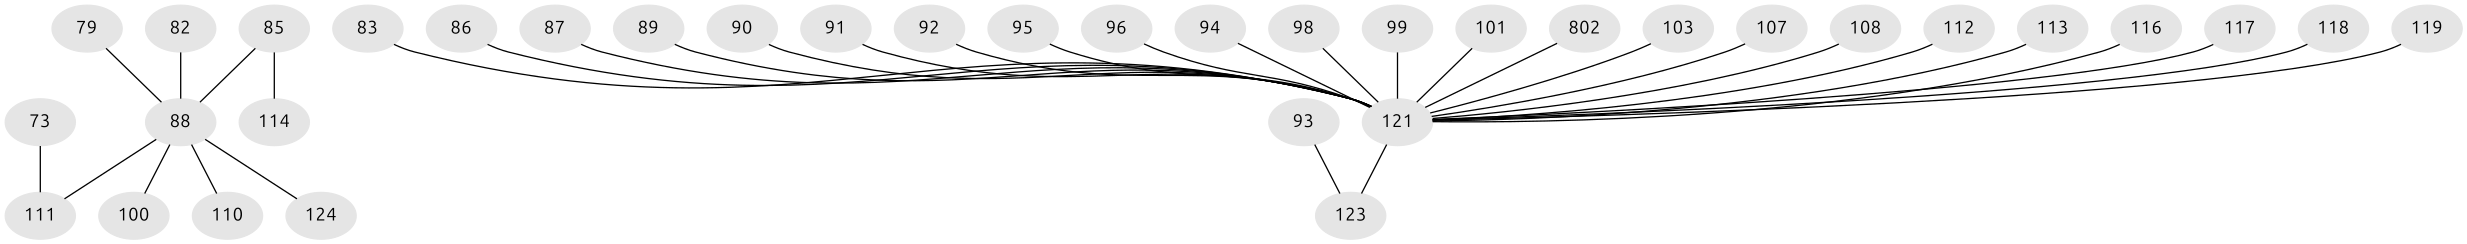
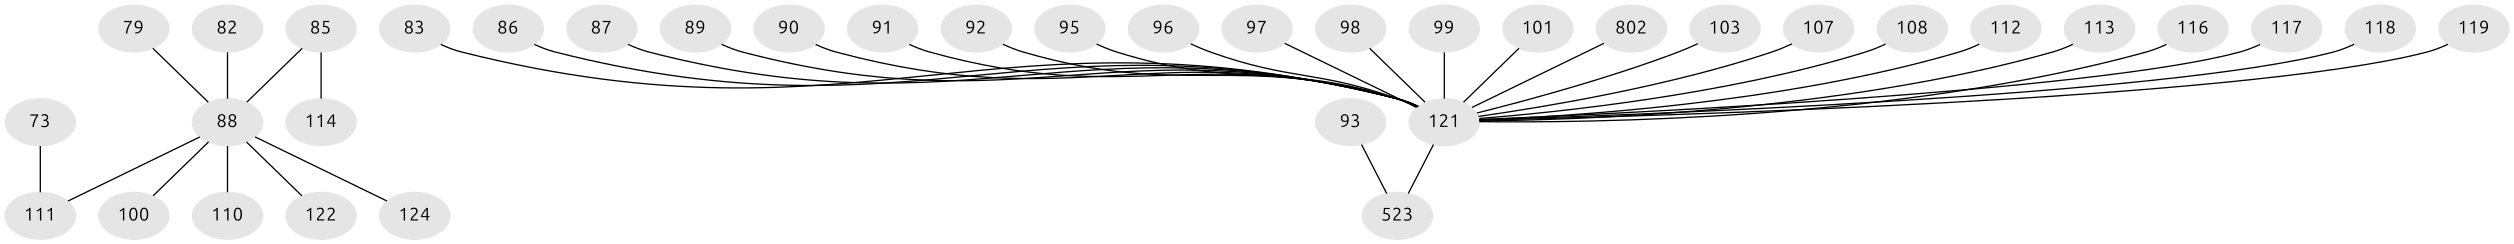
node "94": label "94" -> "97"
node "122": added
node "123": label "123" -> "523"
